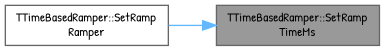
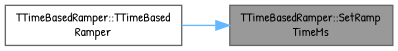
node "TTimeBasedRamper::SetRamp Ramper": label "TTimeBasedRamper::SetRamp Ramper" -> "TTimeBasedRamper::TTimeBased Ramper"
